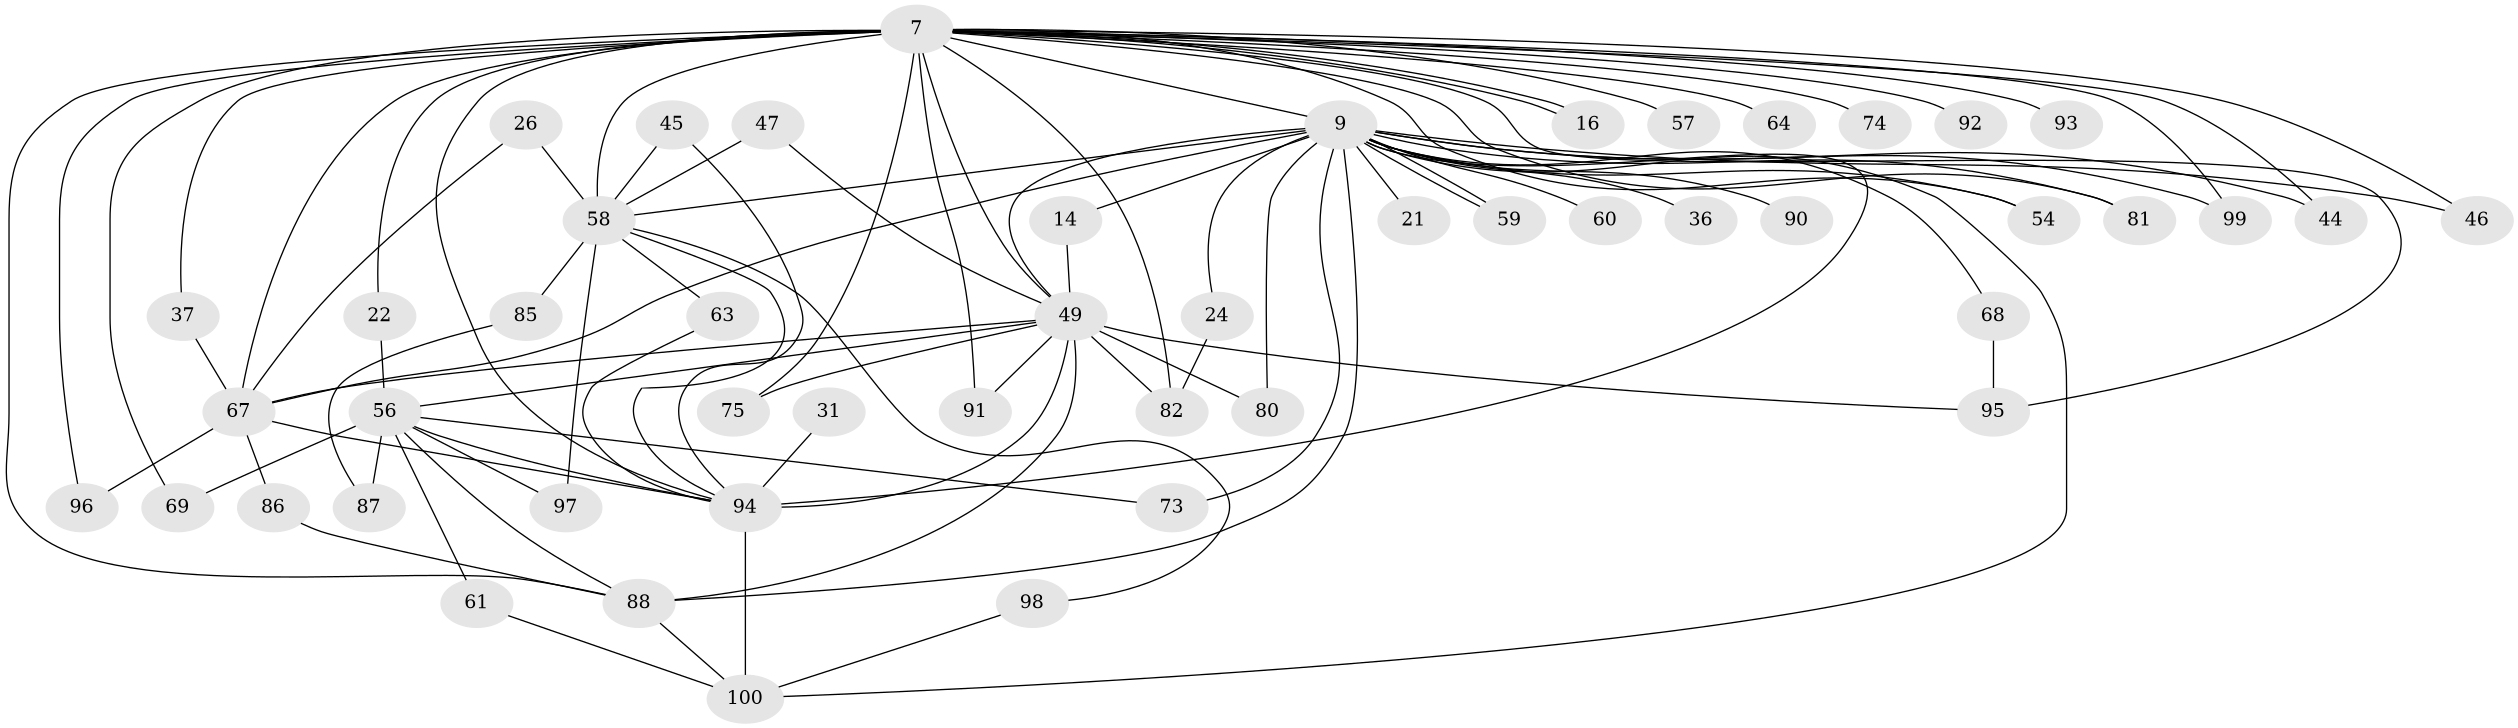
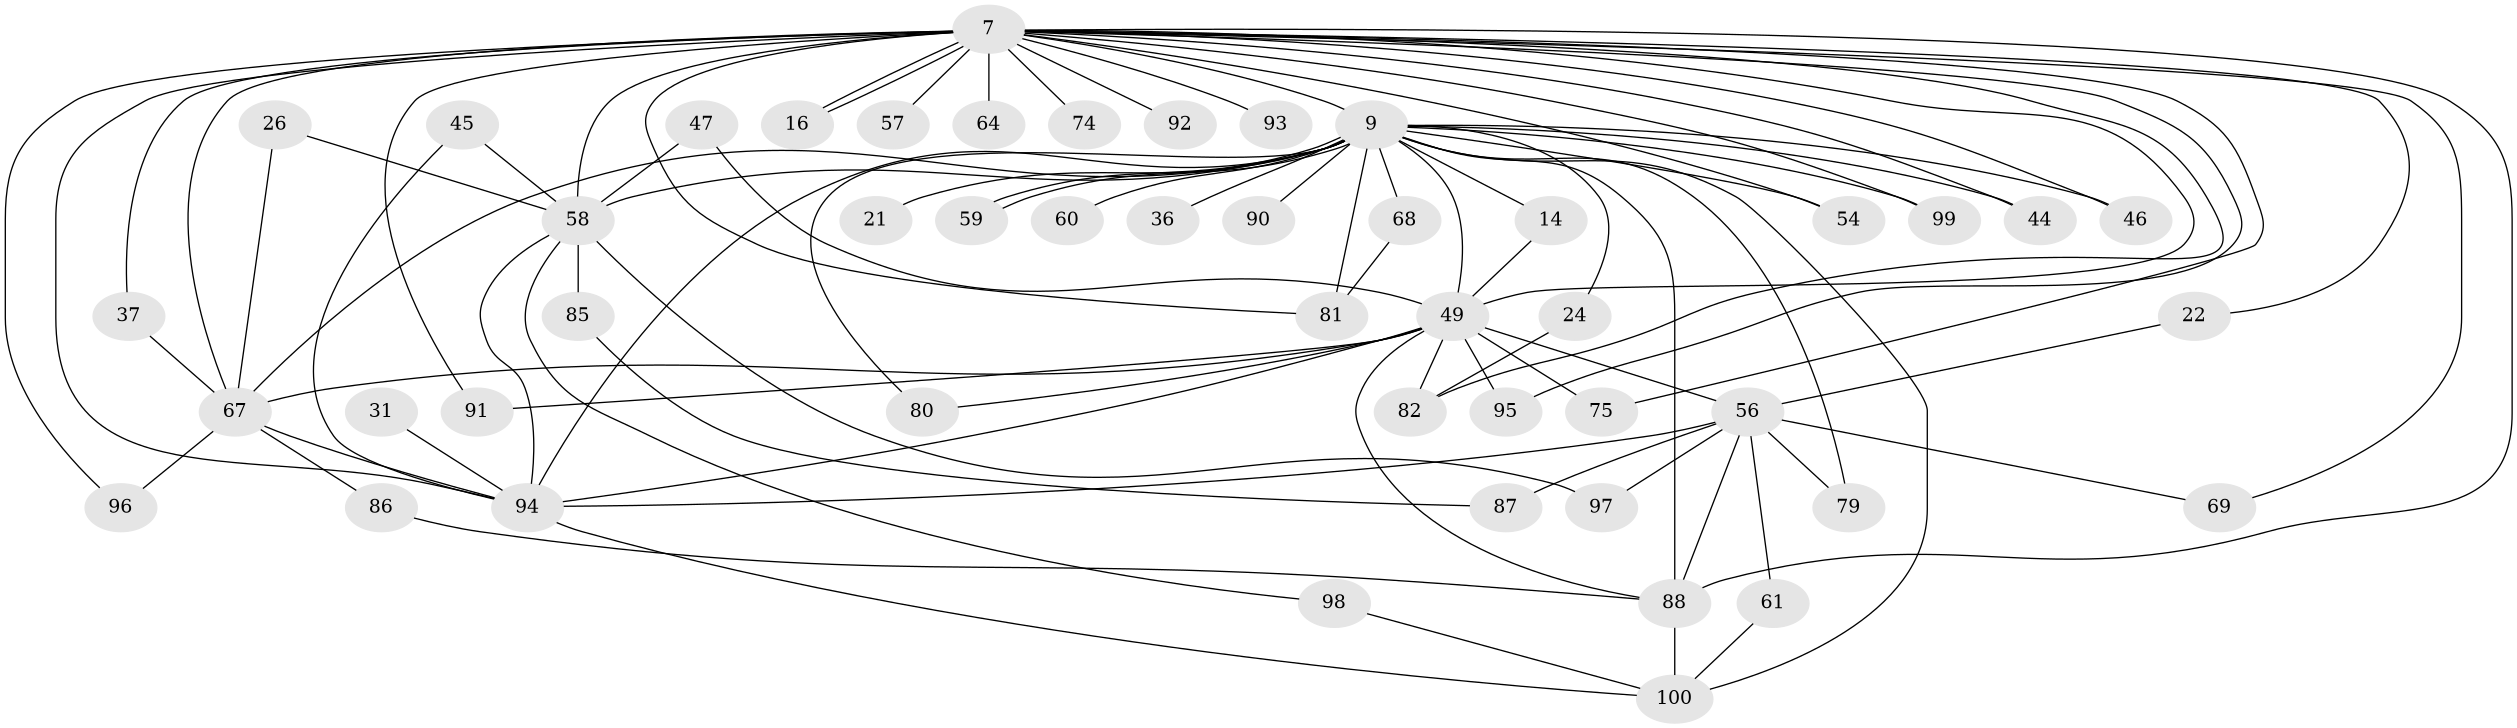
node "63": removed
edge "68" -- "95": now "68" -- "81"
node "73": label "73" -> "79"
